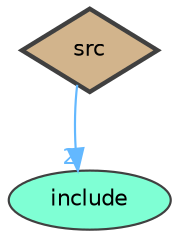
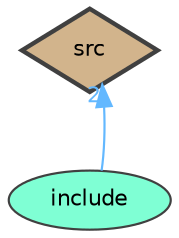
edge "src" -> "include": reversed
